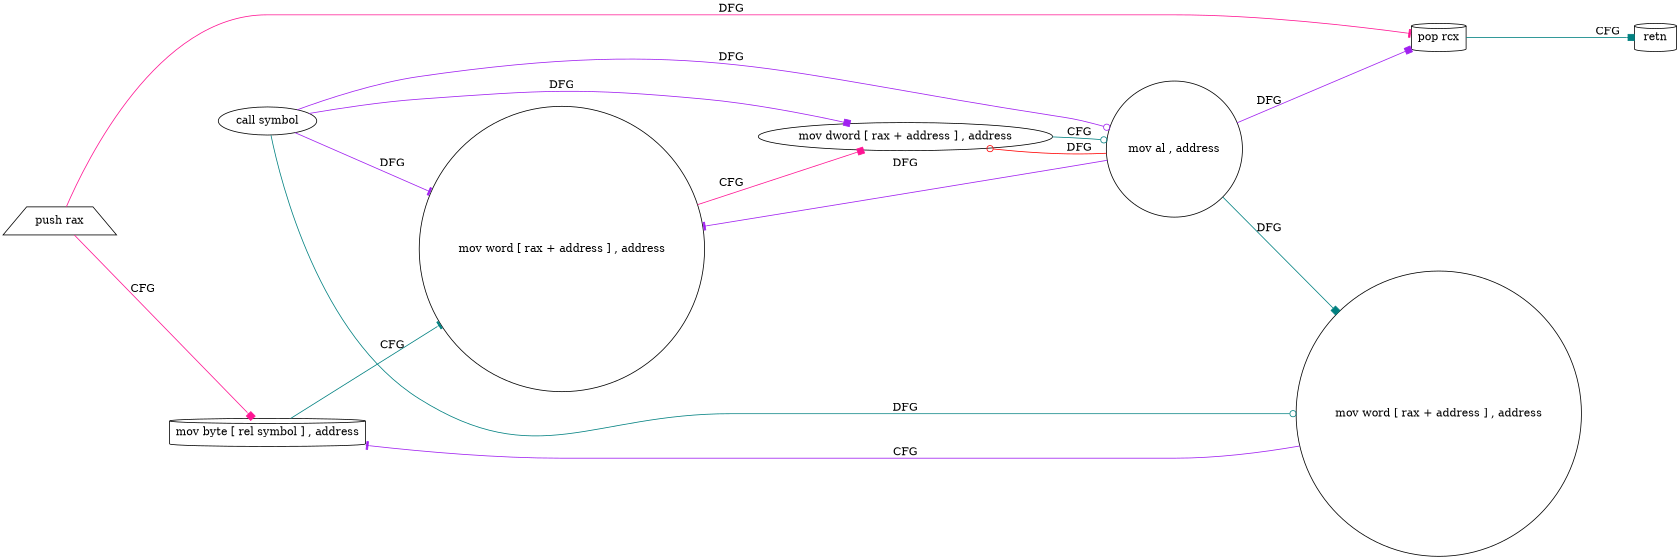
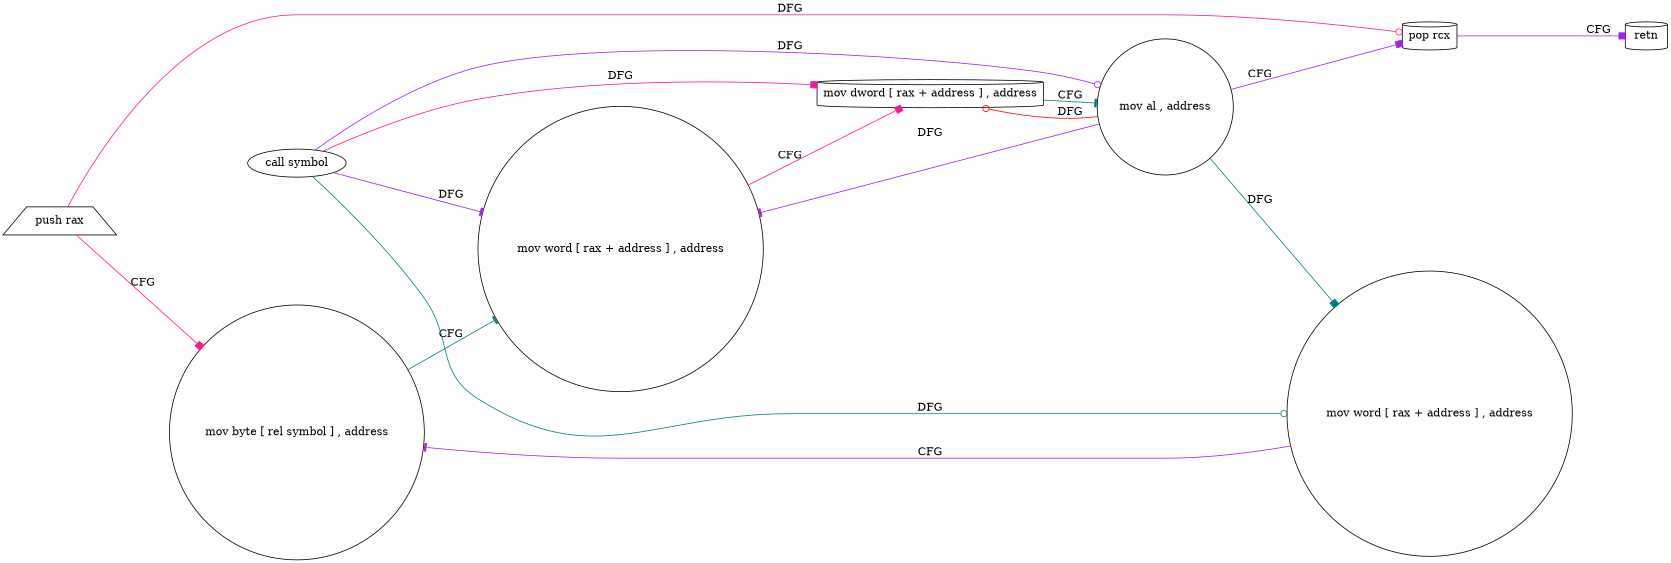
edge "push rax" -> "pop rcx": arrowhead tee -> odot
edge "pop rcx" -> "retn": color teal -> purple
edge "call symbol" -> "mov dword [ rax + address ] , address": color purple -> deeppink
edge "mov al , address" -> "pop rcx": label "DFG" -> "CFG"
node "mov dword [ rax + address ] , address": shape ellipse -> cylinder
edge "mov dword [ rax + address ] , address" -> "mov al , address": arrowhead odot -> tee
node "mov byte [ rel symbol ] , address": shape cylinder -> circle
